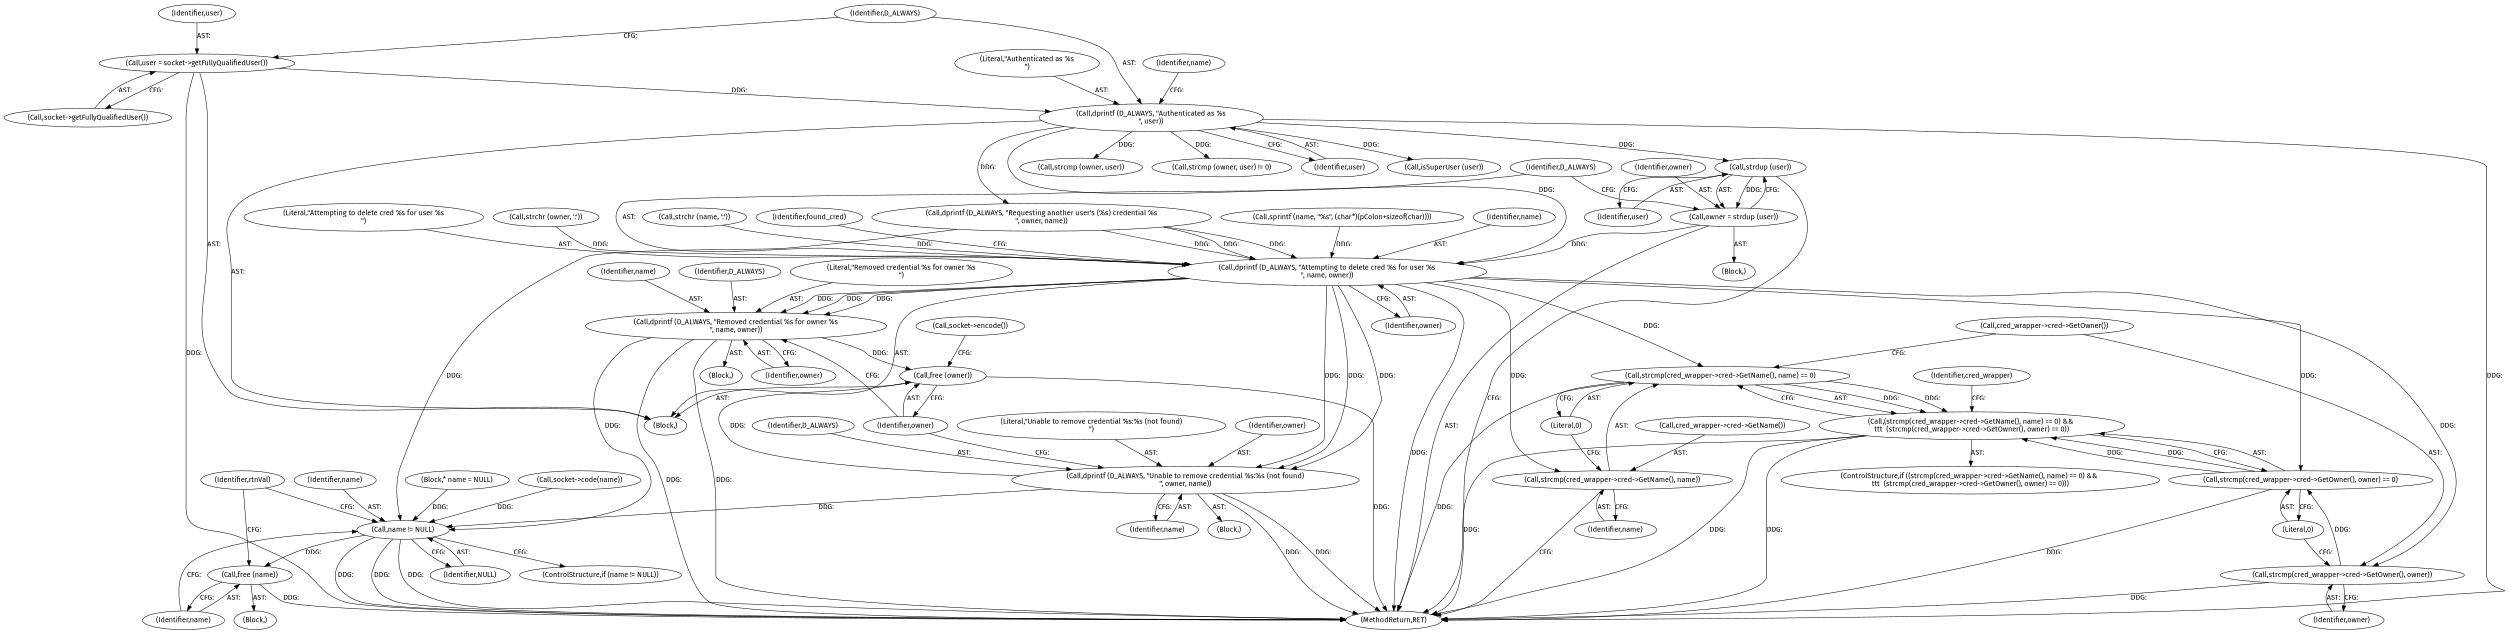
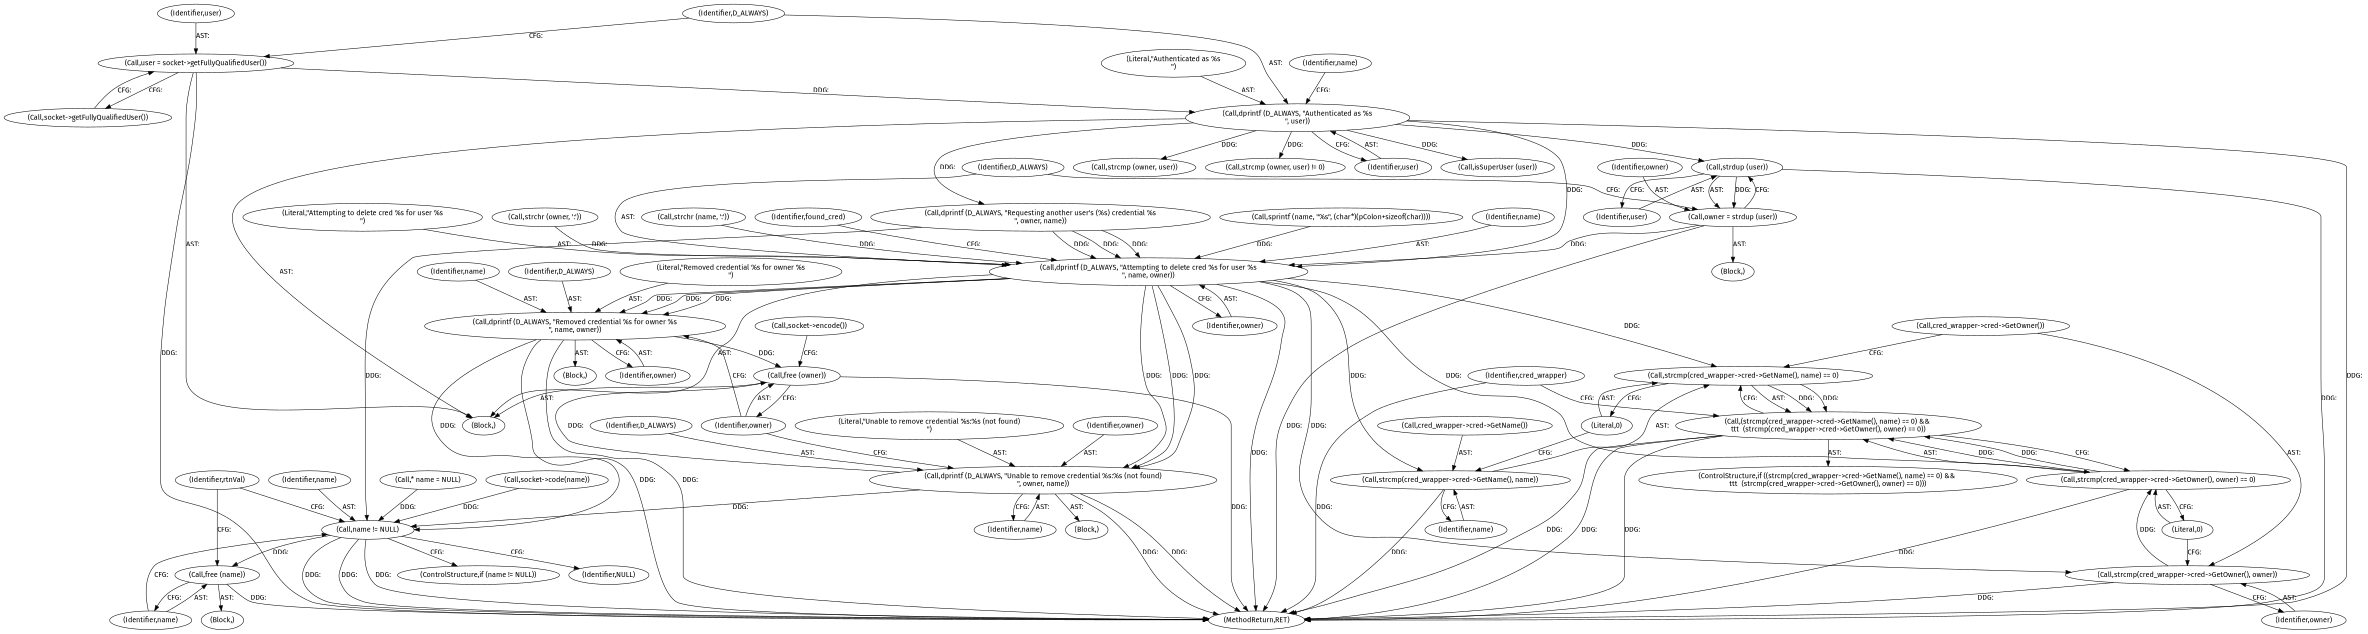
edge "(Call,socket->getFullyQualifiedUser())" -> "(Call,user = socket->getFullyQualifiedUser())": label "AST: " -> "CFG: "
edge "(Call,strdup (user))" -> "(MethodReturn,RET)": label "CFG: " -> "DDG: "
edge "(Call,owner = strdup (user))" -> "(MethodReturn,RET)": label "AST: " -> "DDG: "
edge "(Call,strcmp(cred_wrapper->cred->GetName(), name) == 0)" -> "(MethodReturn,RET)": now "(Identifier,cred_wrapper)" -> "(MethodReturn,RET)"
node "(Block,* name = NULL)": label "(Block,* name = NULL)" -> "(Call,* name = NULL)"
edge "(Identifier,NULL)" -> "(Call,name != NULL)": removed, label "AST:"
edge "(Call,strcmp(cred_wrapper->cred->GetName(), name))" -> "(MethodReturn,RET)": label "CFG: " -> "DDG: "
